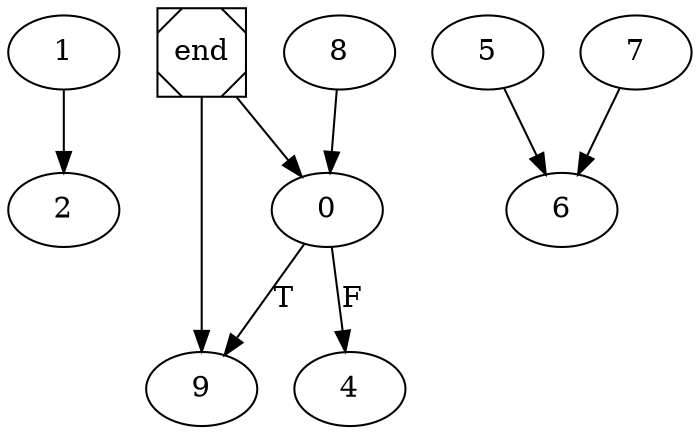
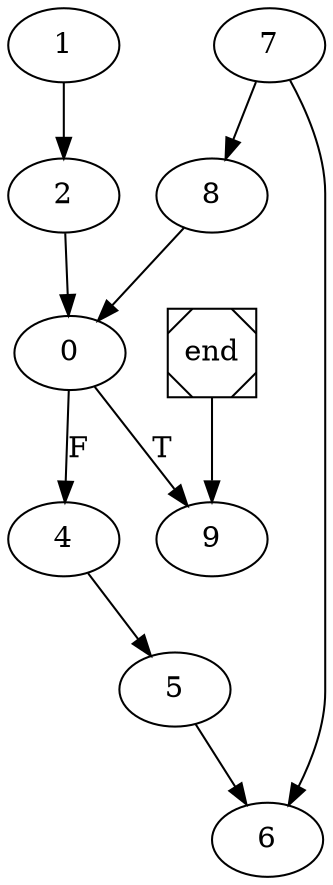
edge "7" -> "8": added
edge "end" -> "0": now "2" -> "0"
edge "4" -> "5": added
